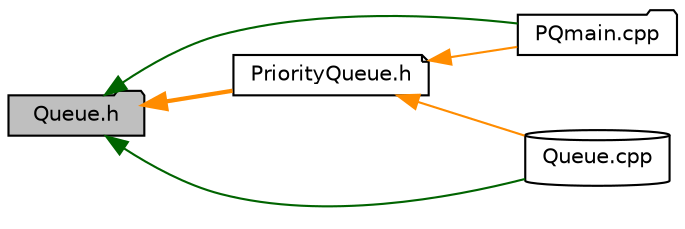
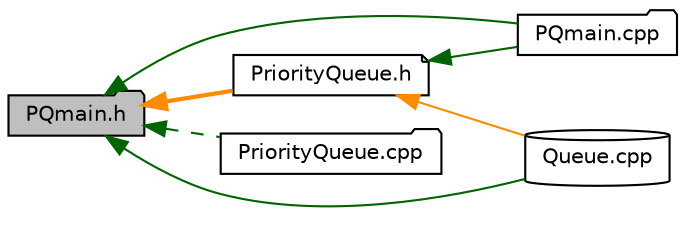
edge "PQmain.cpp" -> "PriorityQueue.h": color darkorange -> darkgreen
node "Queue.h": label "Queue.h" -> "PQmain.h"
node "PriorityQueue.cpp": added
